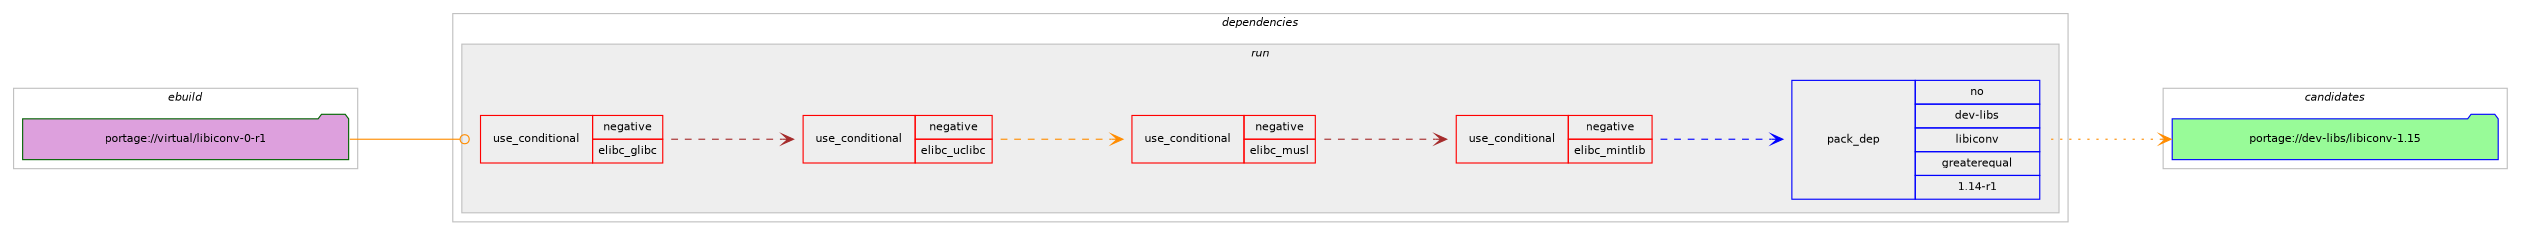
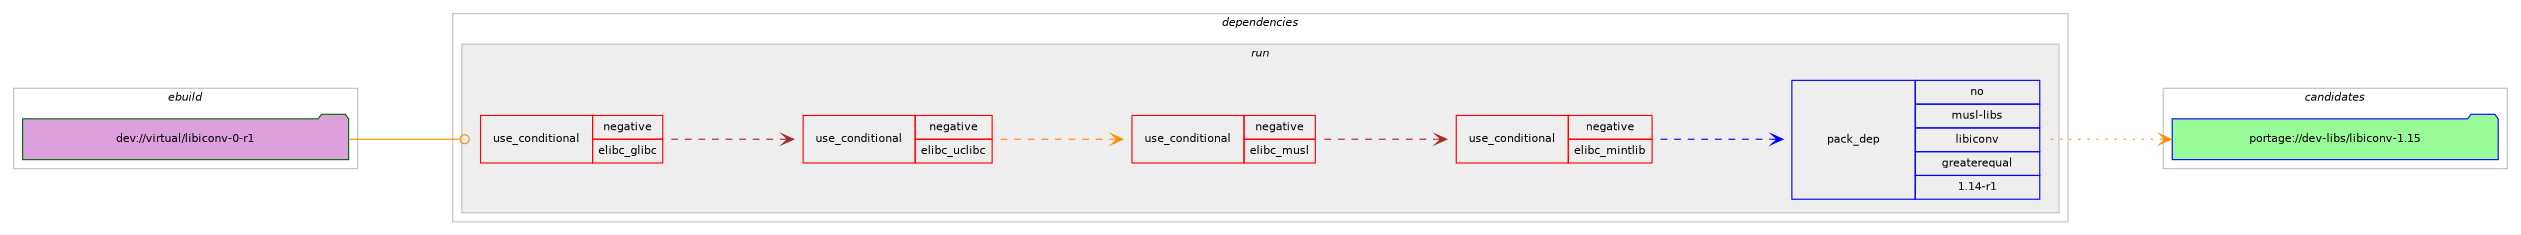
node "pack_dep": text "dev-libs" -> "musl-libs"
node "portage://virtual/libiconv-0-r1": label "portage://virtual/libiconv-0-r1" -> "dev://virtual/libiconv-0-r1"
